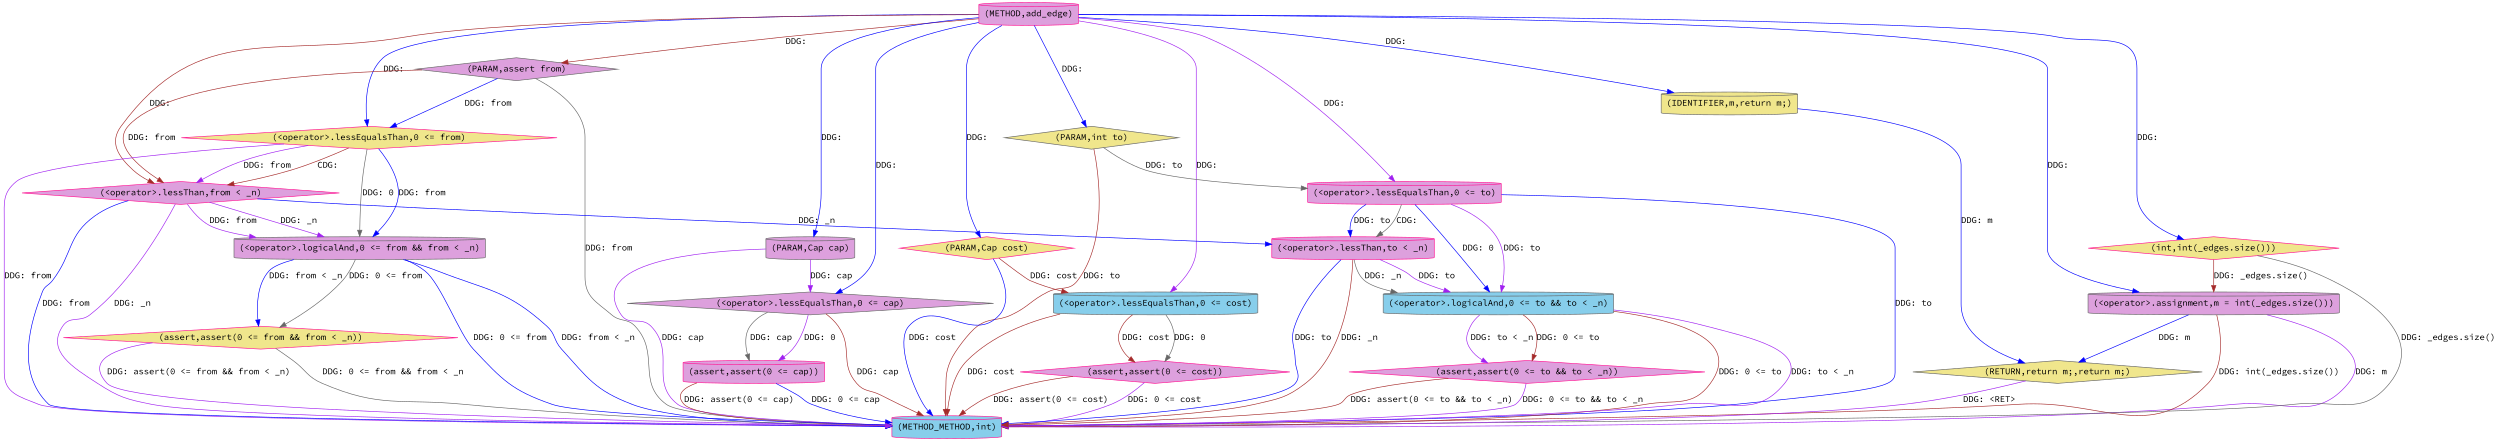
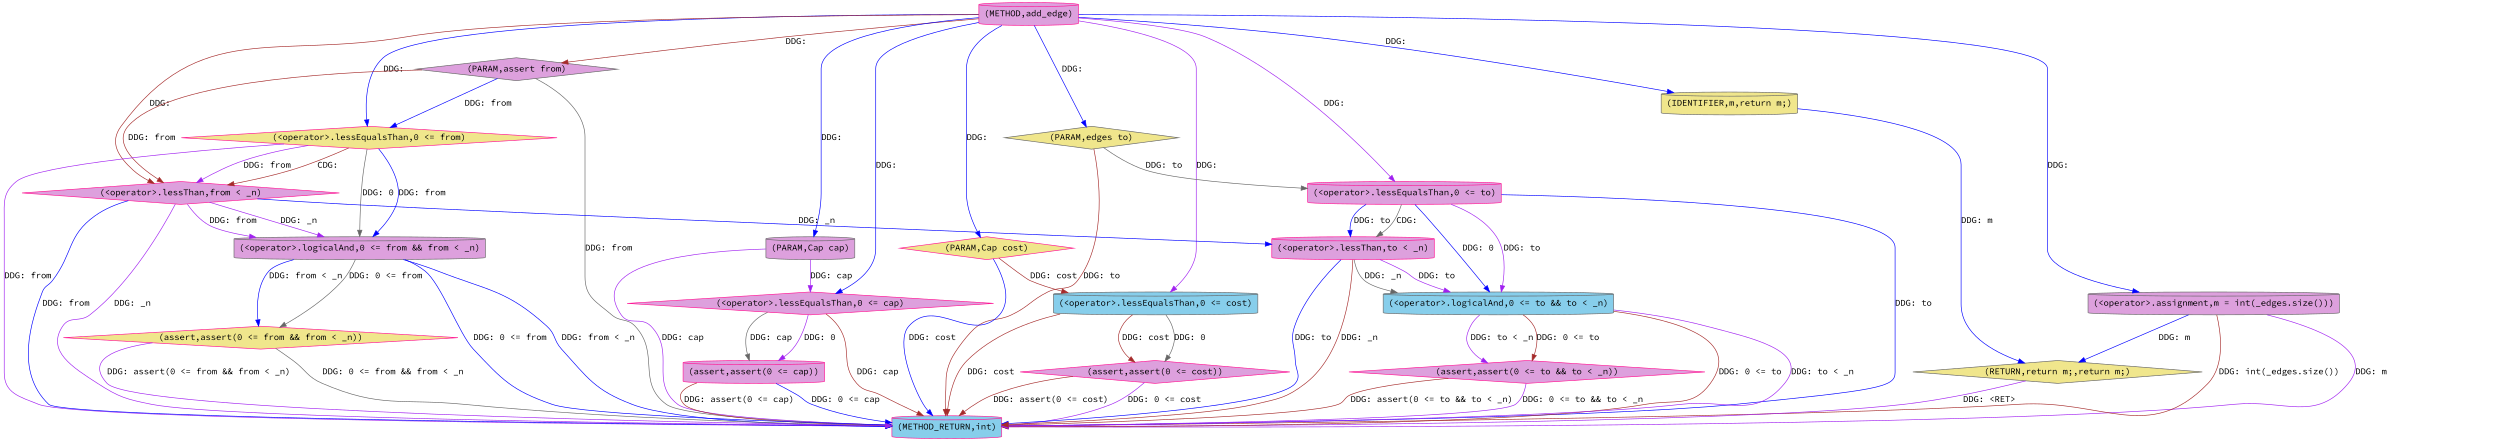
node "(PARAM,int to)": label "(PARAM,int to)" -> "(PARAM,edges to)"
node "(int,int(_edges.size()))": removed
node "(<operator>.lessEqualsThan,0 <= cap)": color gray40 -> deeppink
node "(METHOD_METHOD,int)": label "(METHOD_METHOD,int)" -> "(METHOD_RETURN,int)"
